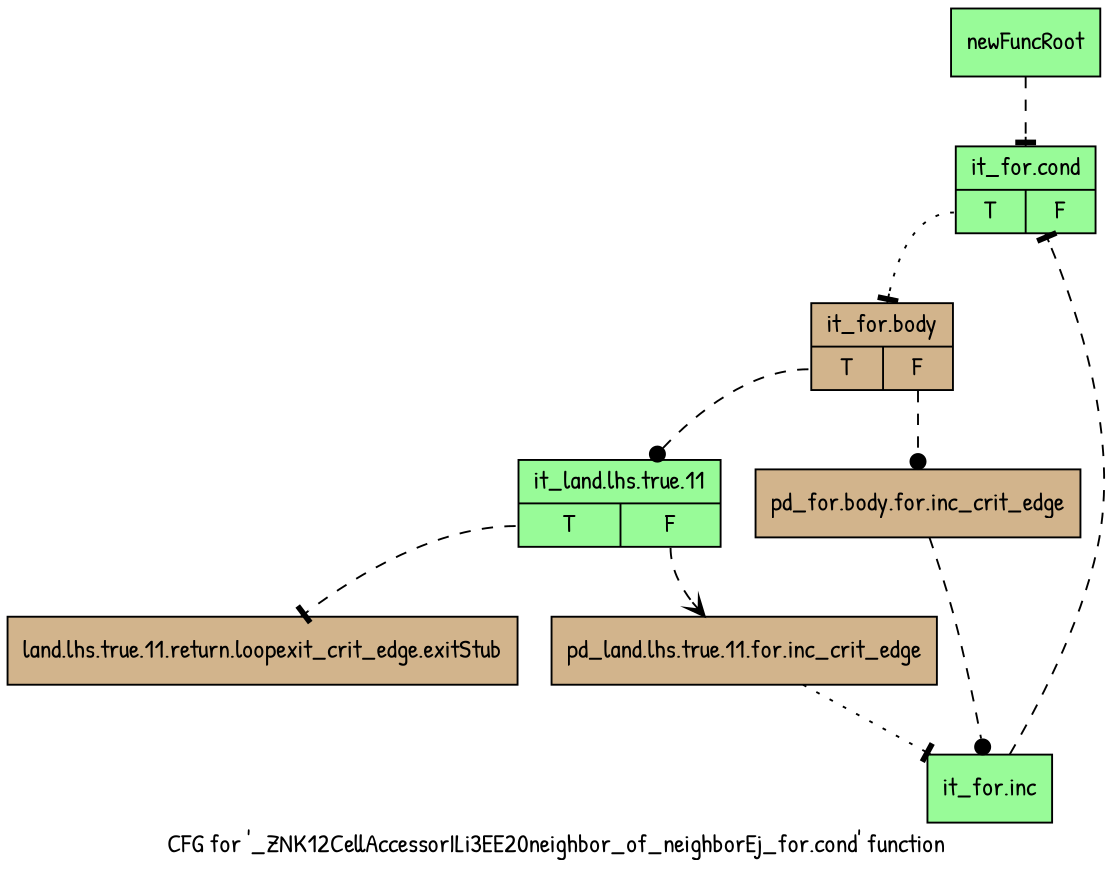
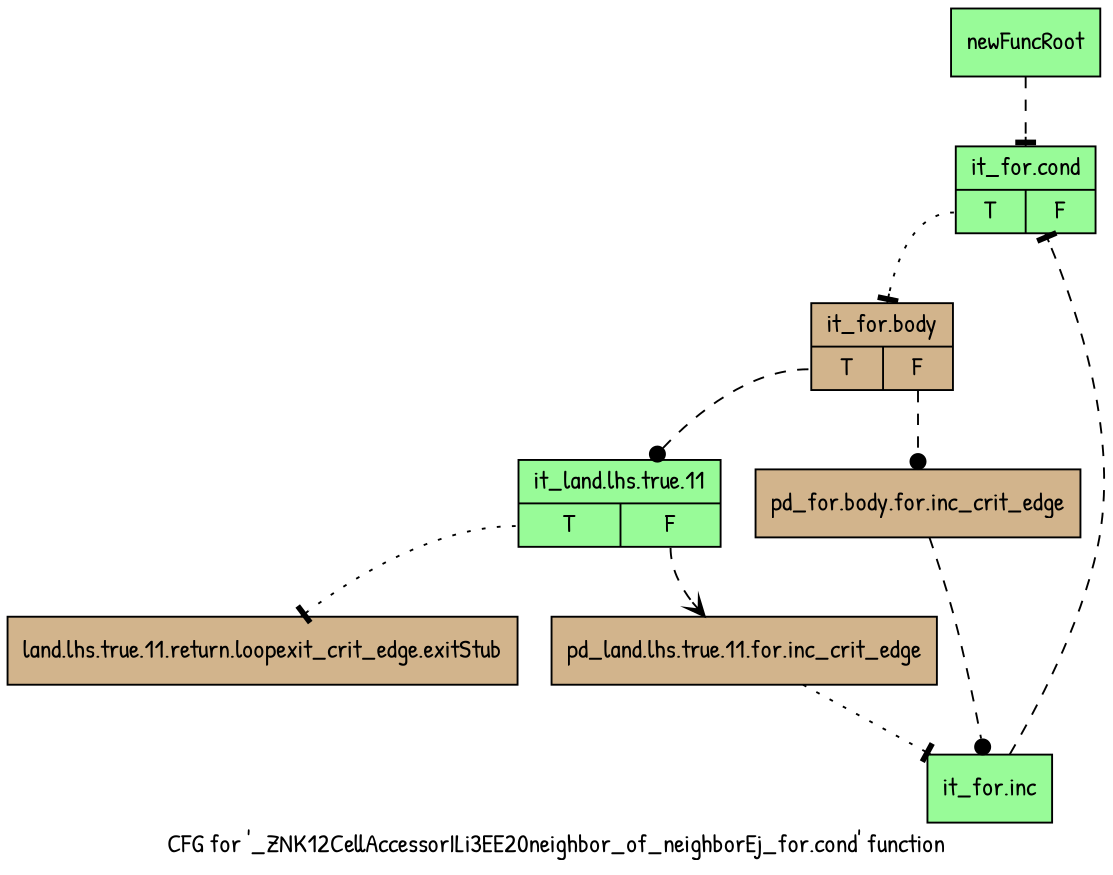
edge "it_land.lhs.true.11" -> "land.lhs.true.11.return.loopexit_crit_edge.exitStub": style dashed -> dotted
